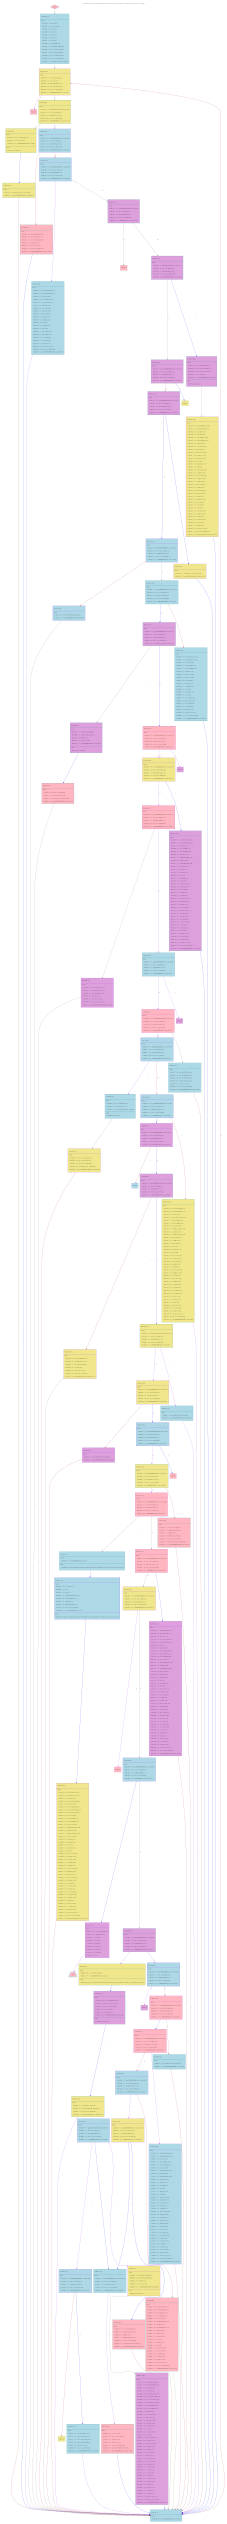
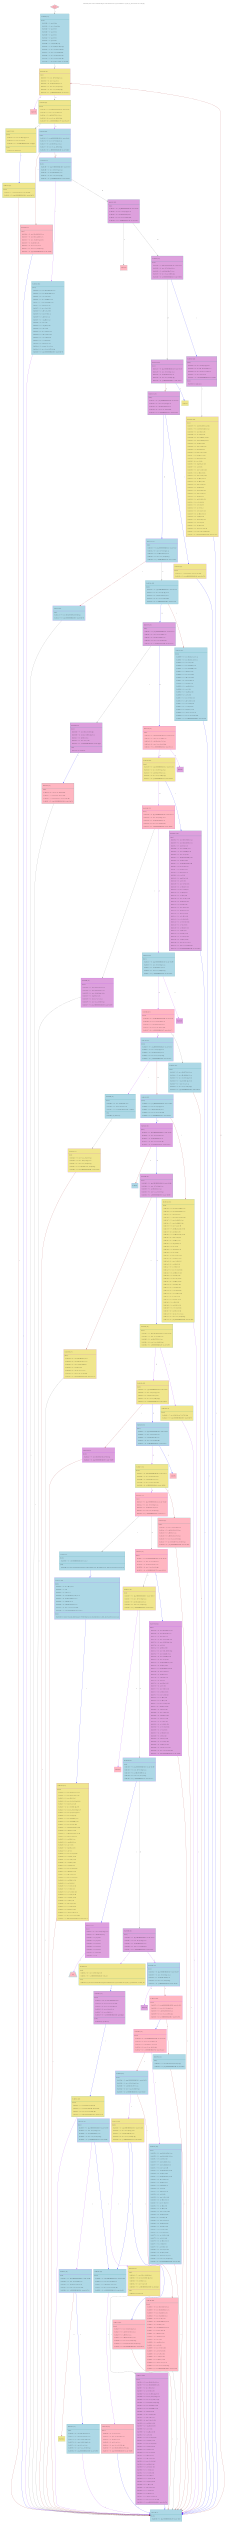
node "0x401adf [12]": fillcolor lightblue -> khaki
